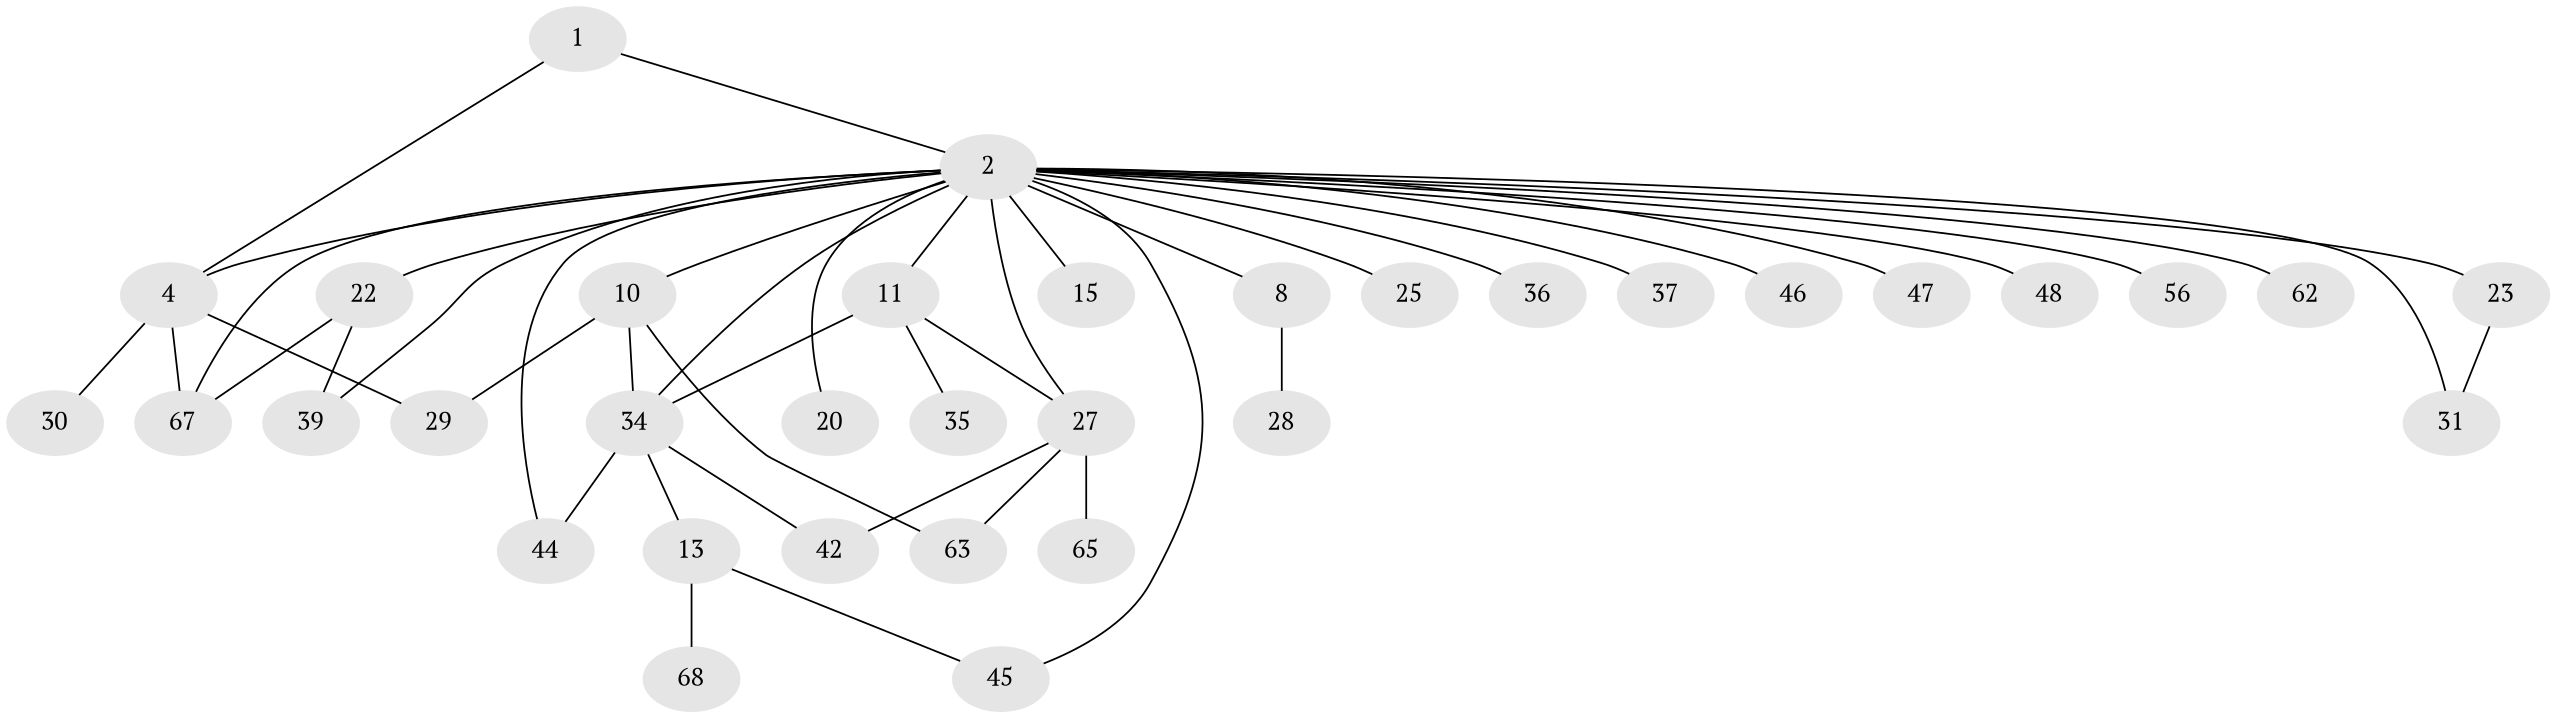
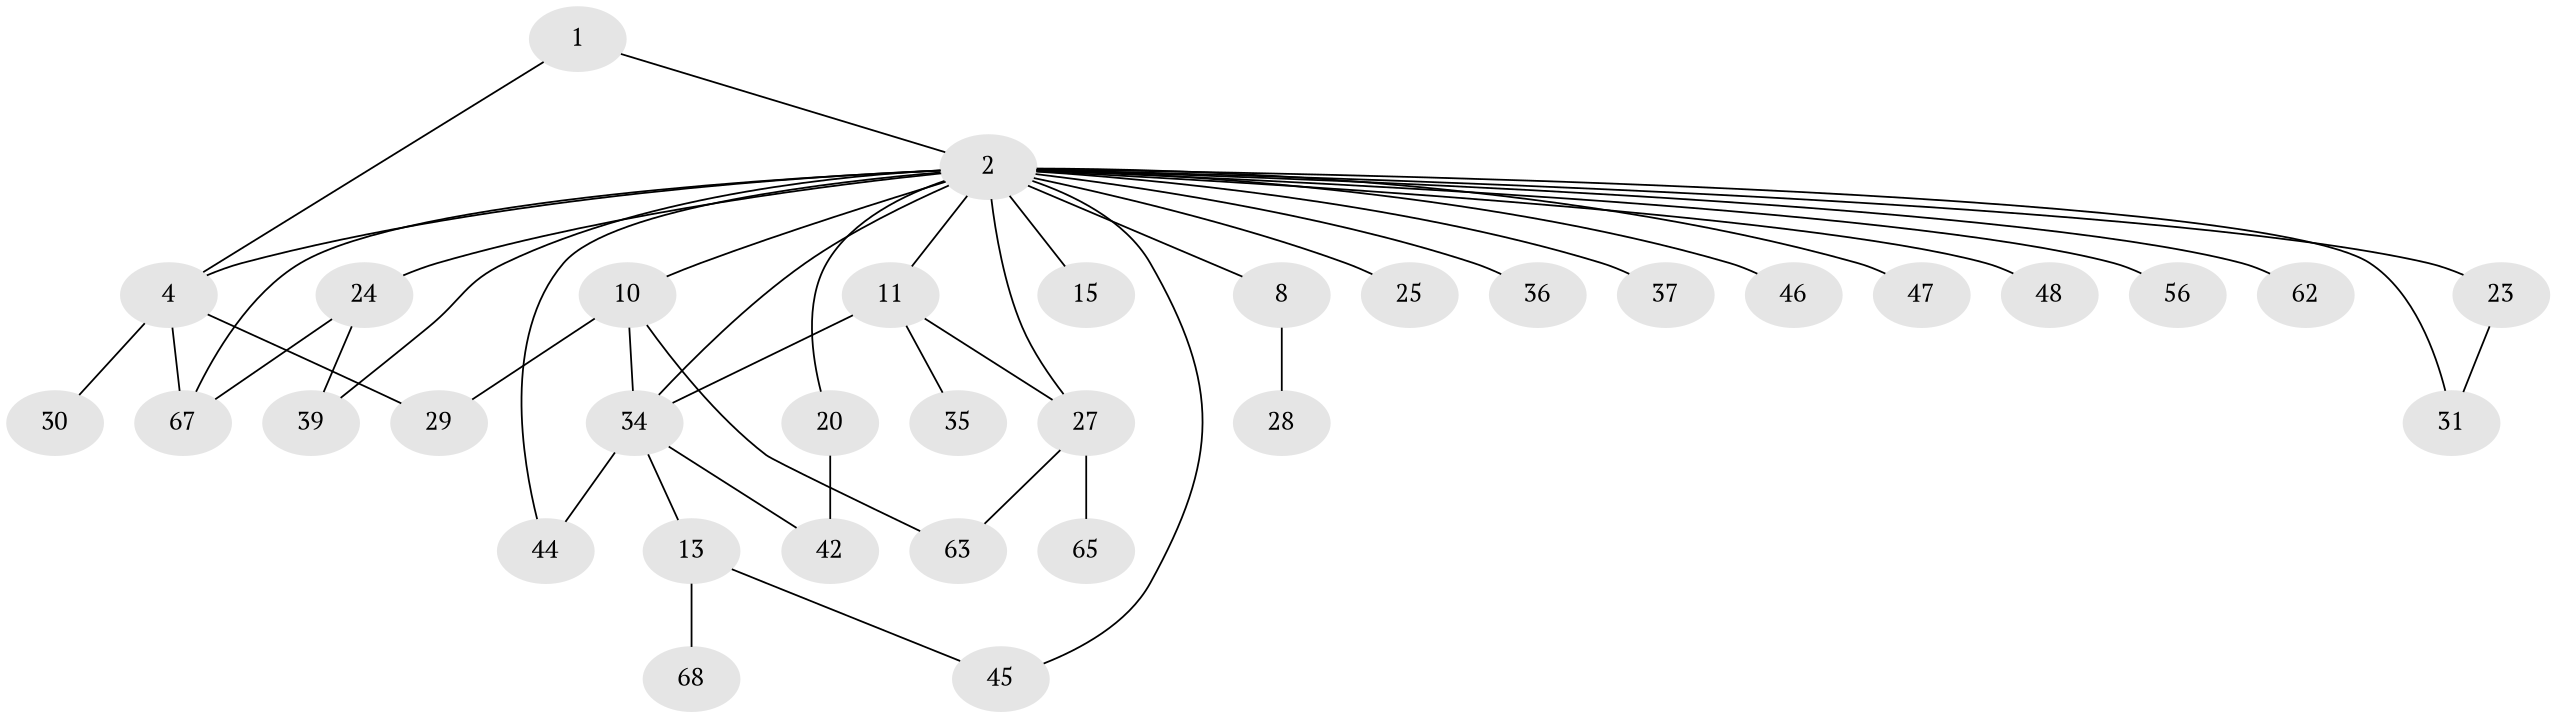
node "22": label "22" -> "24"
edge "27" -- "42": now "20" -- "42"
